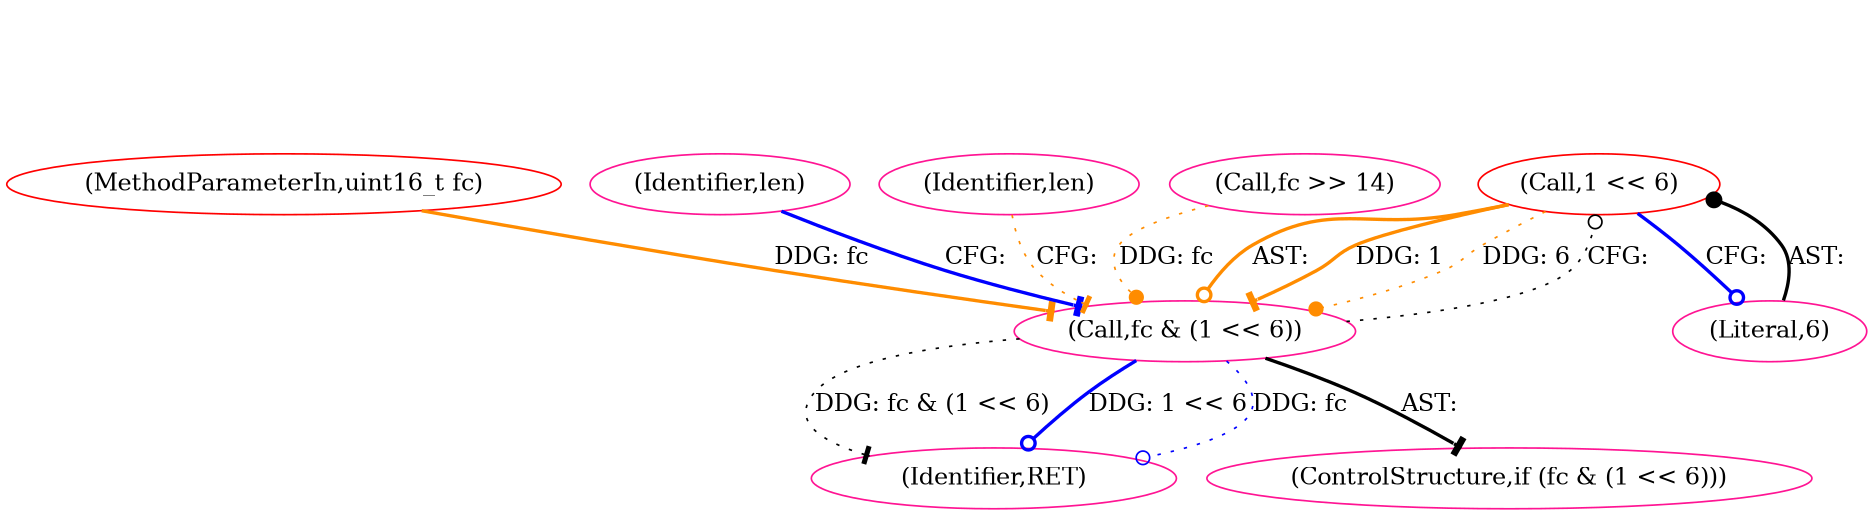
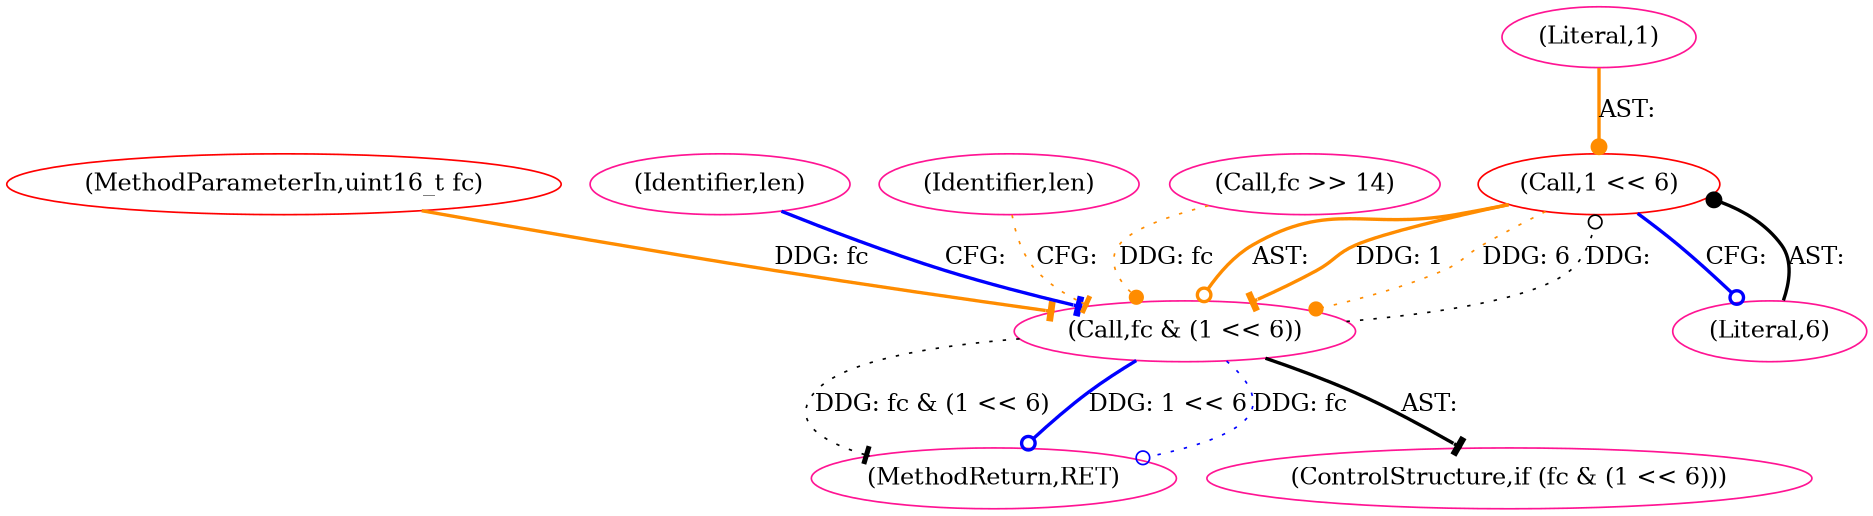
node "(Literal,1)": added
edge "(Call,fc & (1 << 6))" -> "(Call,1 << 6)": label "CFG: " -> "DDG: "
node "(Identifier,RET)": label "(Identifier,RET)" -> "(MethodReturn,RET)"
